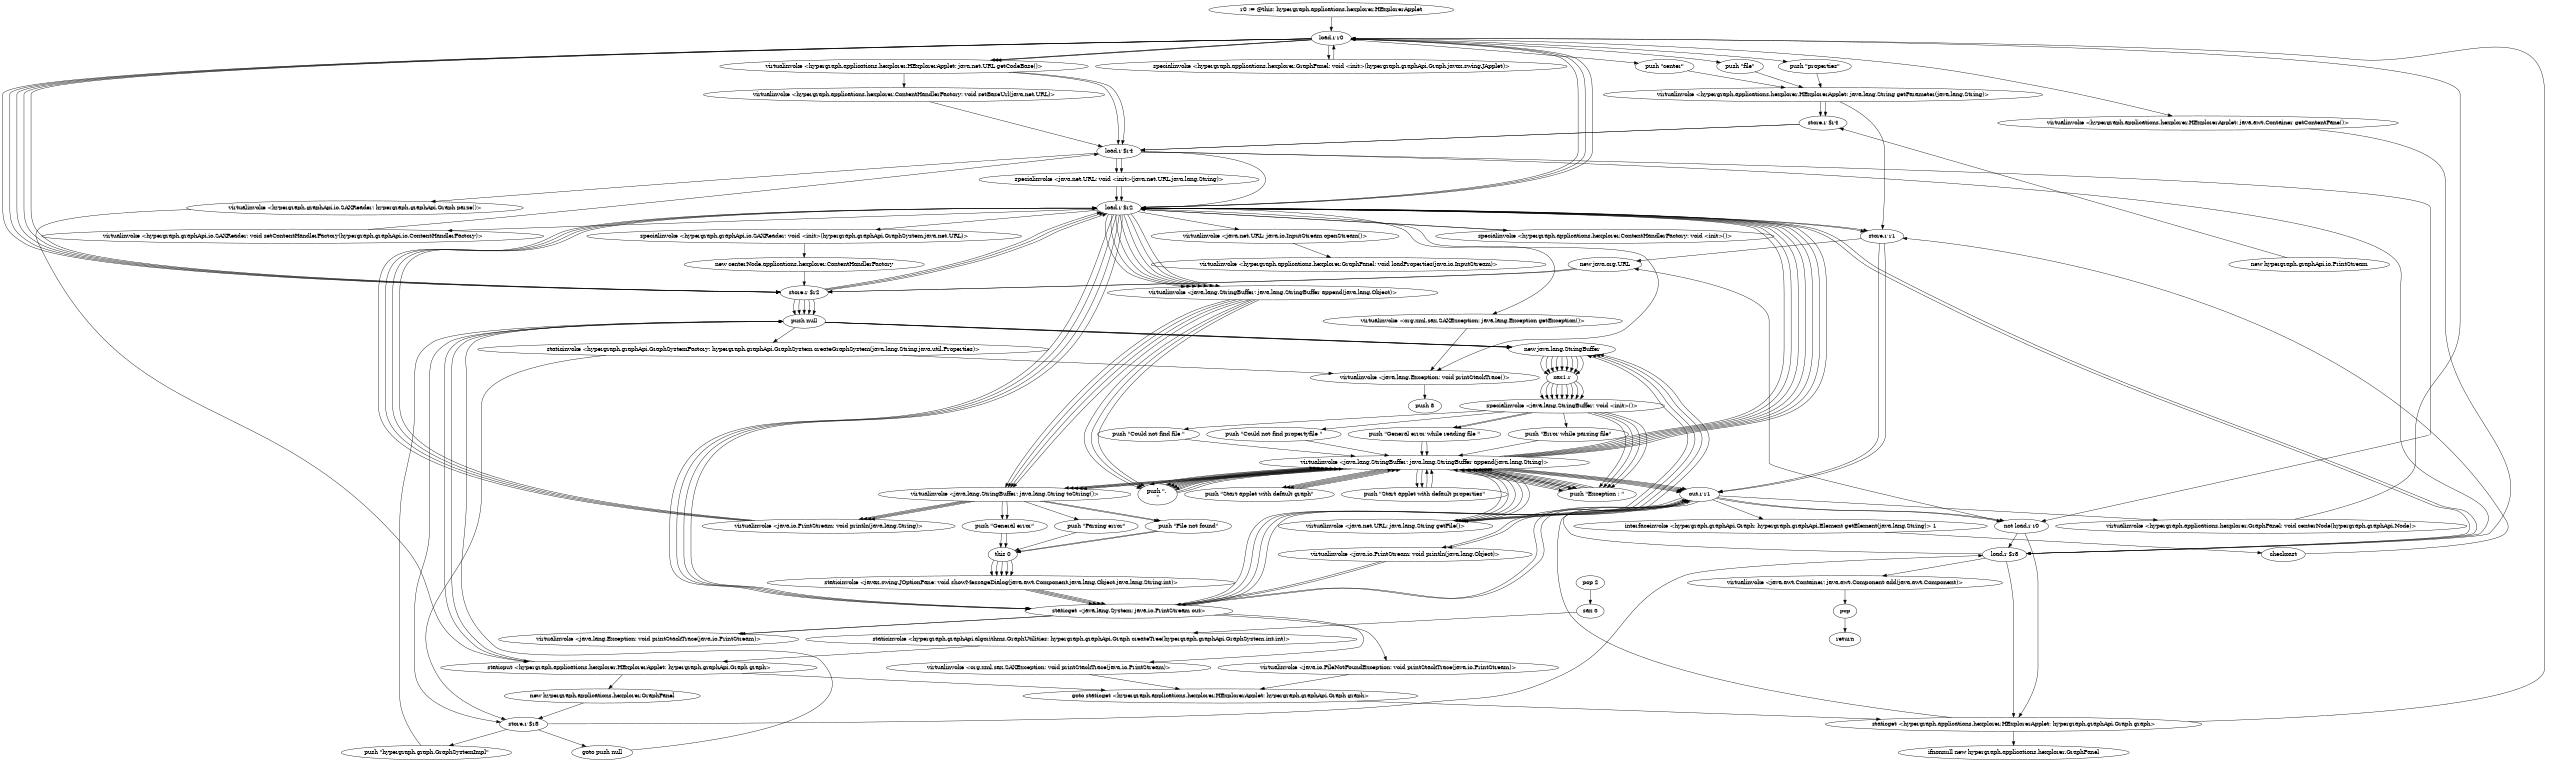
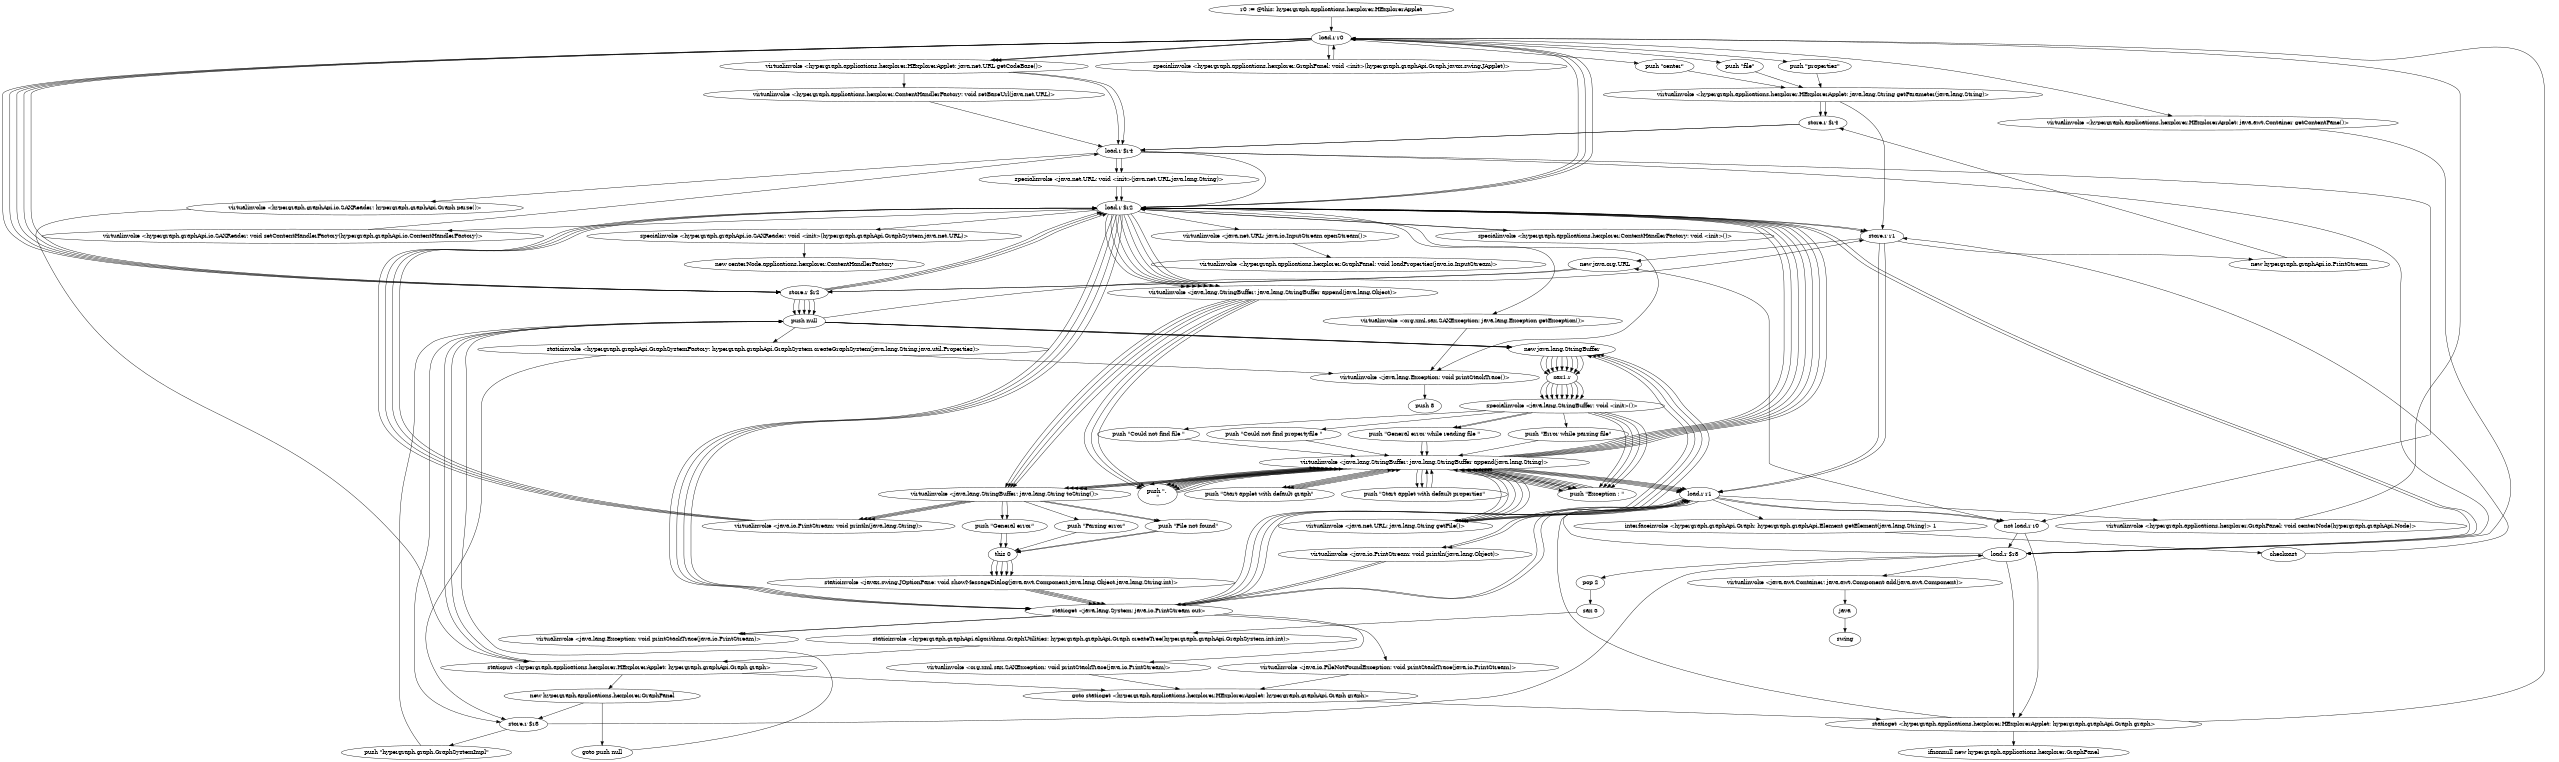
edge "store.r r1" -> "new hypergraph.graphApi.io.PrintStream": added
edge "new centerNode.applications.hexplorer.ContentHandlerFactory" -> "store.r $r2": removed
edge "push null" -> "store.r r1": added
node "out.r r1": label "out.r r1" -> "load.r r1"
edge "load.r $r8" -> "pop 2": added
node "pop": label "pop" -> "java"
node "return": label "return" -> "swing"
edge "store.r $r8" -> "goto push null": now "new hypergraph.applications.hexplorer.GraphPanel" -> "goto push null"
